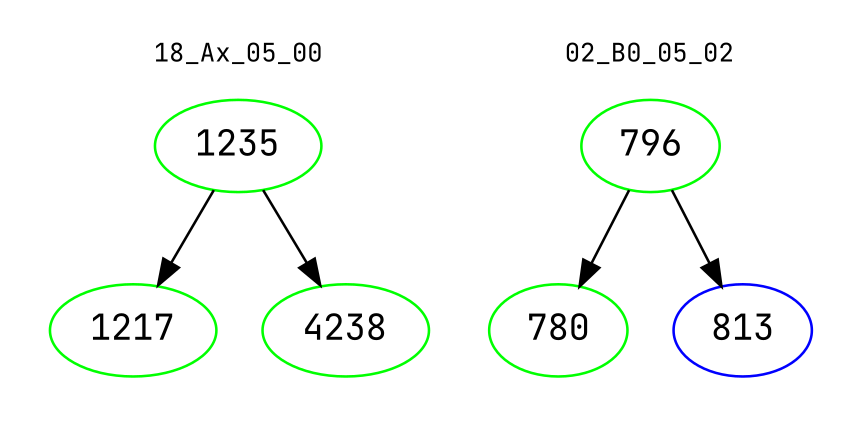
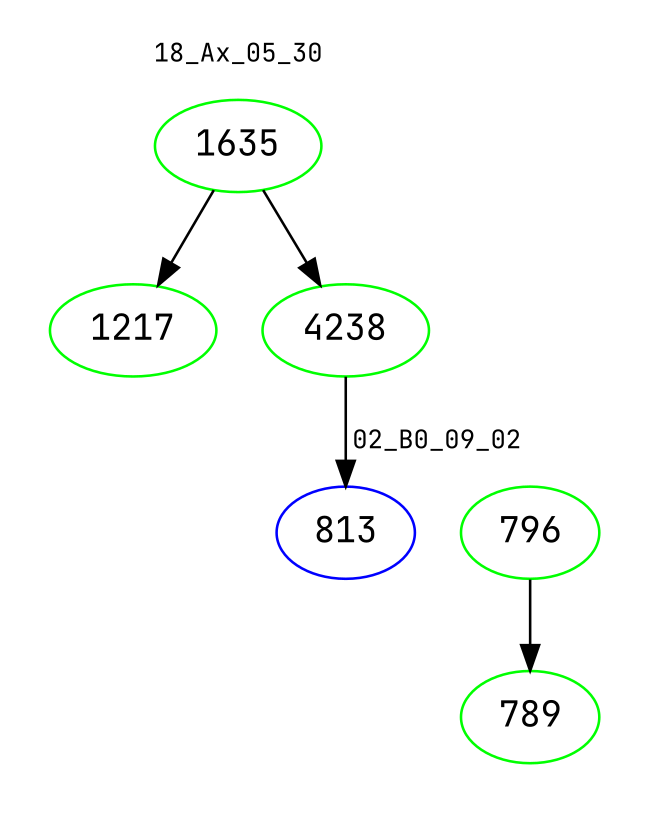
cluster "18_Ax_05_00": label "18_Ax_05_00" -> "18_Ax_05_30"
cluster "02_B0_05_02": label "02_B0_05_02" -> "02_B0_09_02"
node "1235": label "1235" -> "1635"
edge "796" -> "813": now "4238" -> "813"
node "780": label "780" -> "789"
